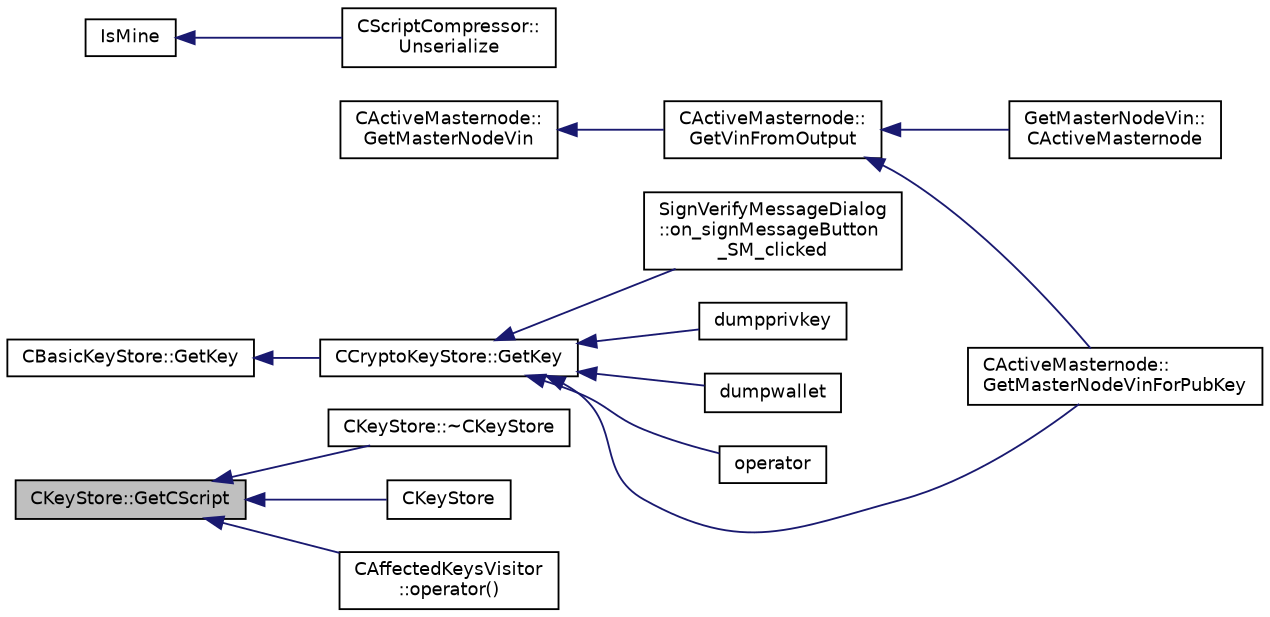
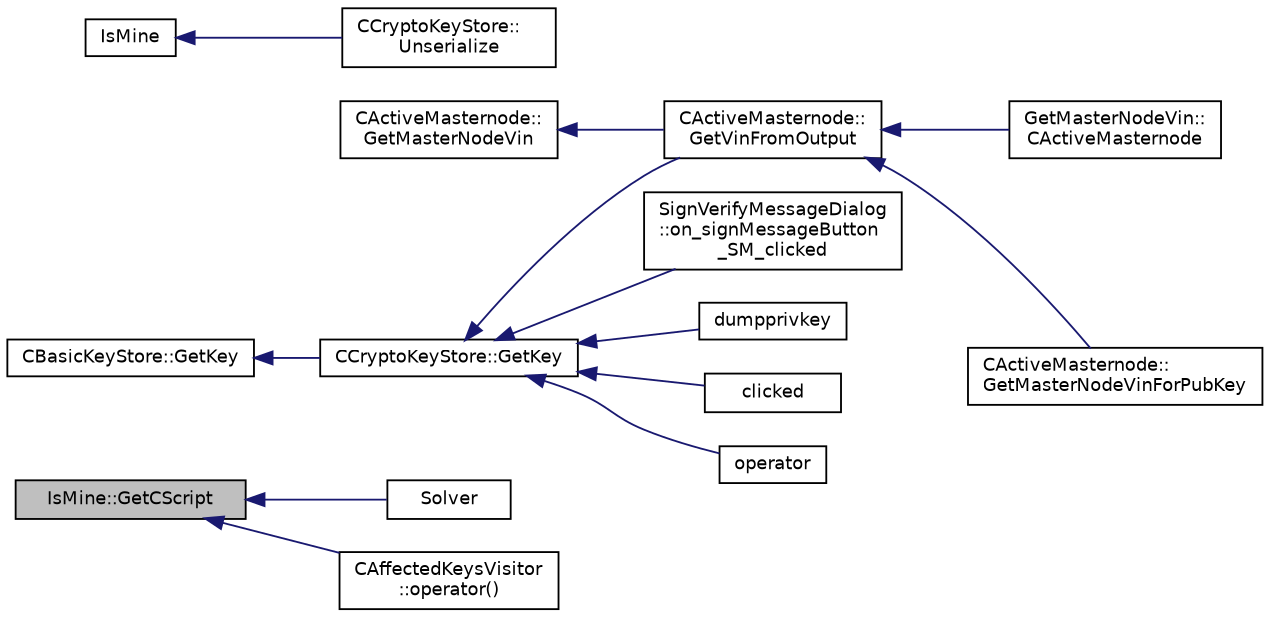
node "CScriptCompressor:: Unserialize": label "CScriptCompressor:: Unserialize" -> "CCryptoKeyStore:: Unserialize"
node "dumpwallet": label "dumpwallet" -> "clicked"
node "CKeyStore::~CKeyStore": removed
node "CKeyStore::GetCScript": label "CKeyStore::GetCScript" -> "IsMine::GetCScript"
node "CKeyStore": label "CKeyStore" -> "Solver"
edge "CActiveMasternode:: GetMasterNodeVinForPubKey" -> "CCryptoKeyStore::GetKey": now "CActiveMasternode:: GetVinFromOutput" -> "CCryptoKeyStore::GetKey"
